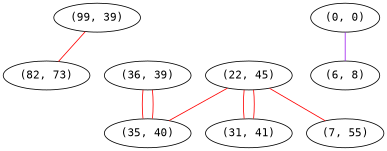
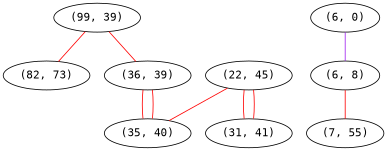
node "(0, 0)": label "(0, 0)" -> "(6, 0)"
edge "(99, 39)" -- "(36, 39)": added
edge "(22, 45)" -- "(7, 55)": now "(6, 8)" -- "(7, 55)"
